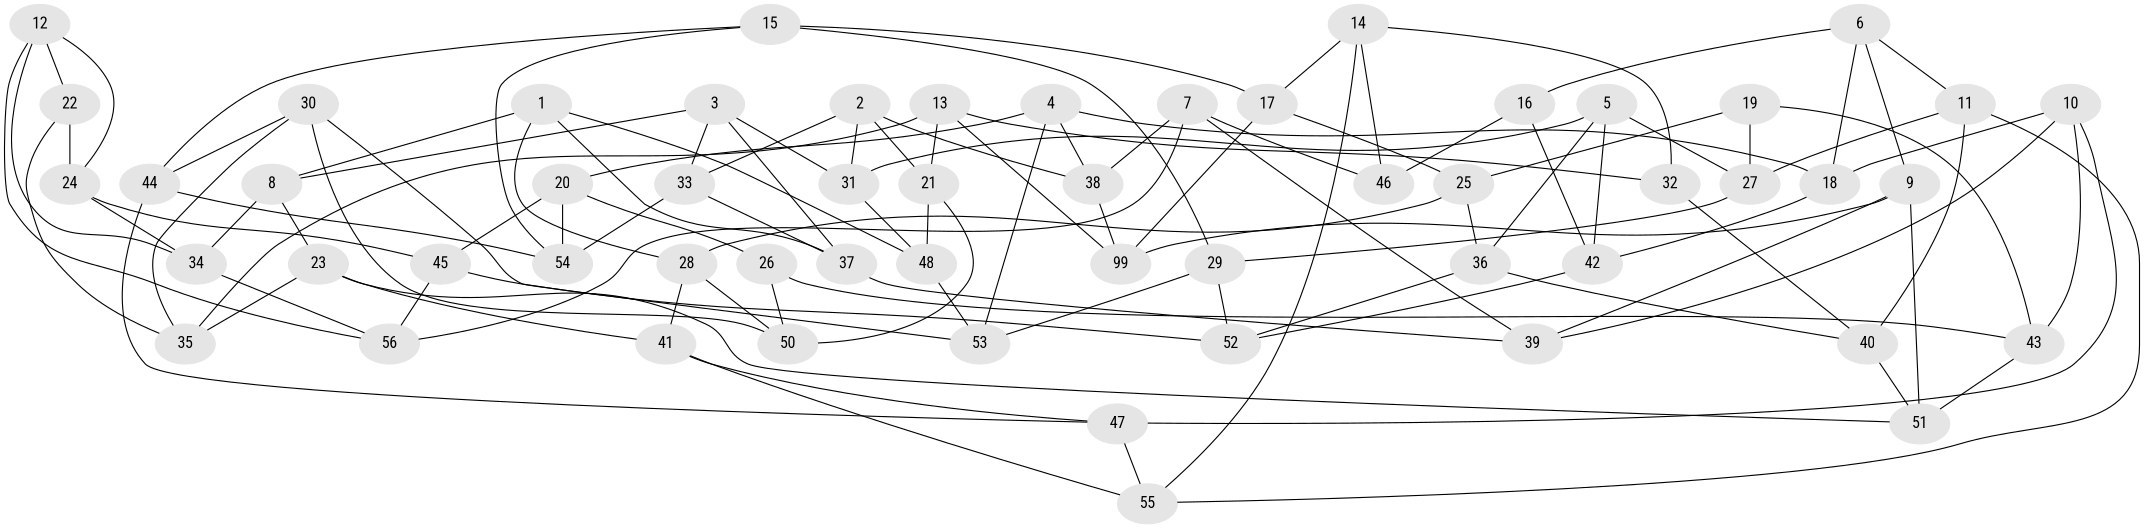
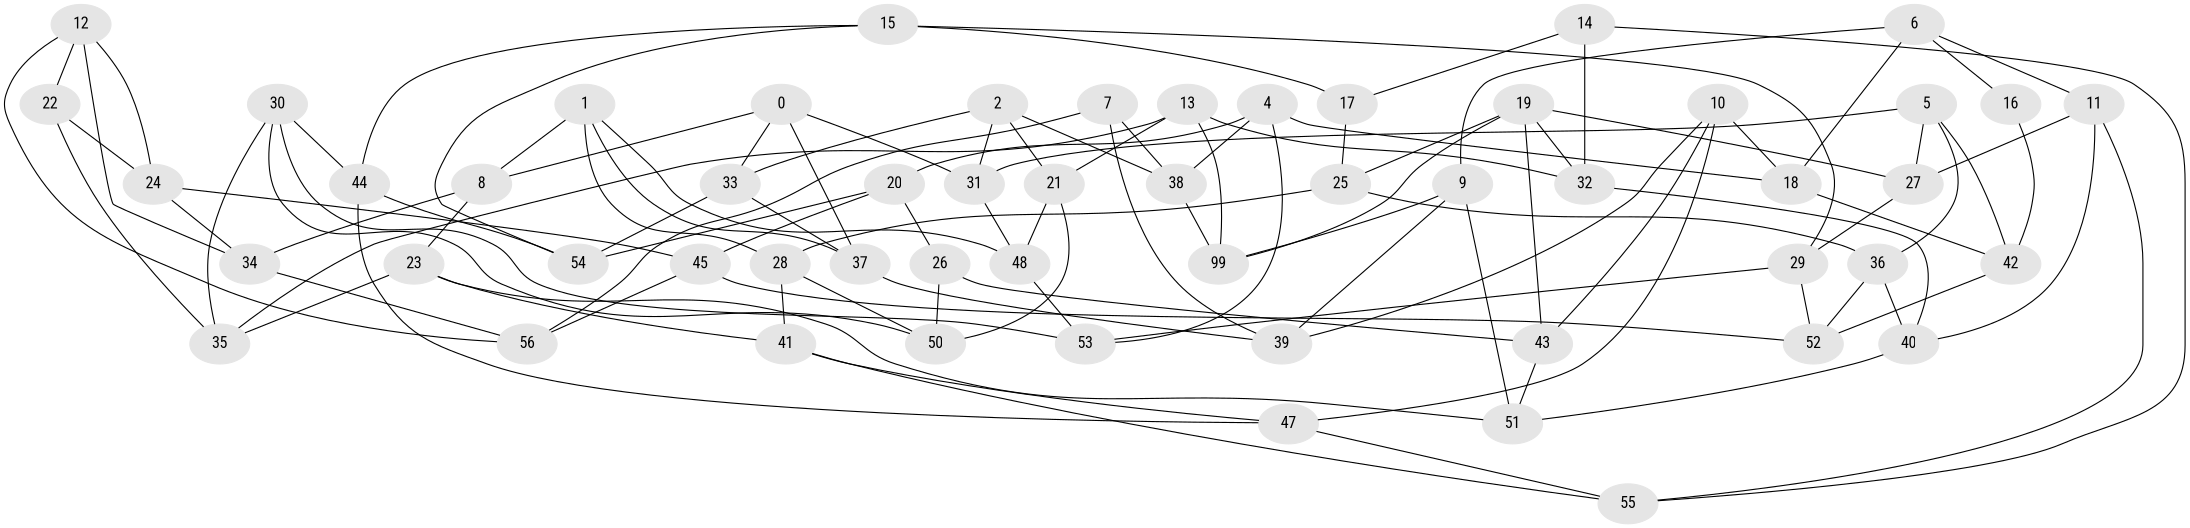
node "3": label "3" -> "0"
edge "19" -- "32": added
edge "17" -- "99": now "19" -- "99"
node "46": removed
